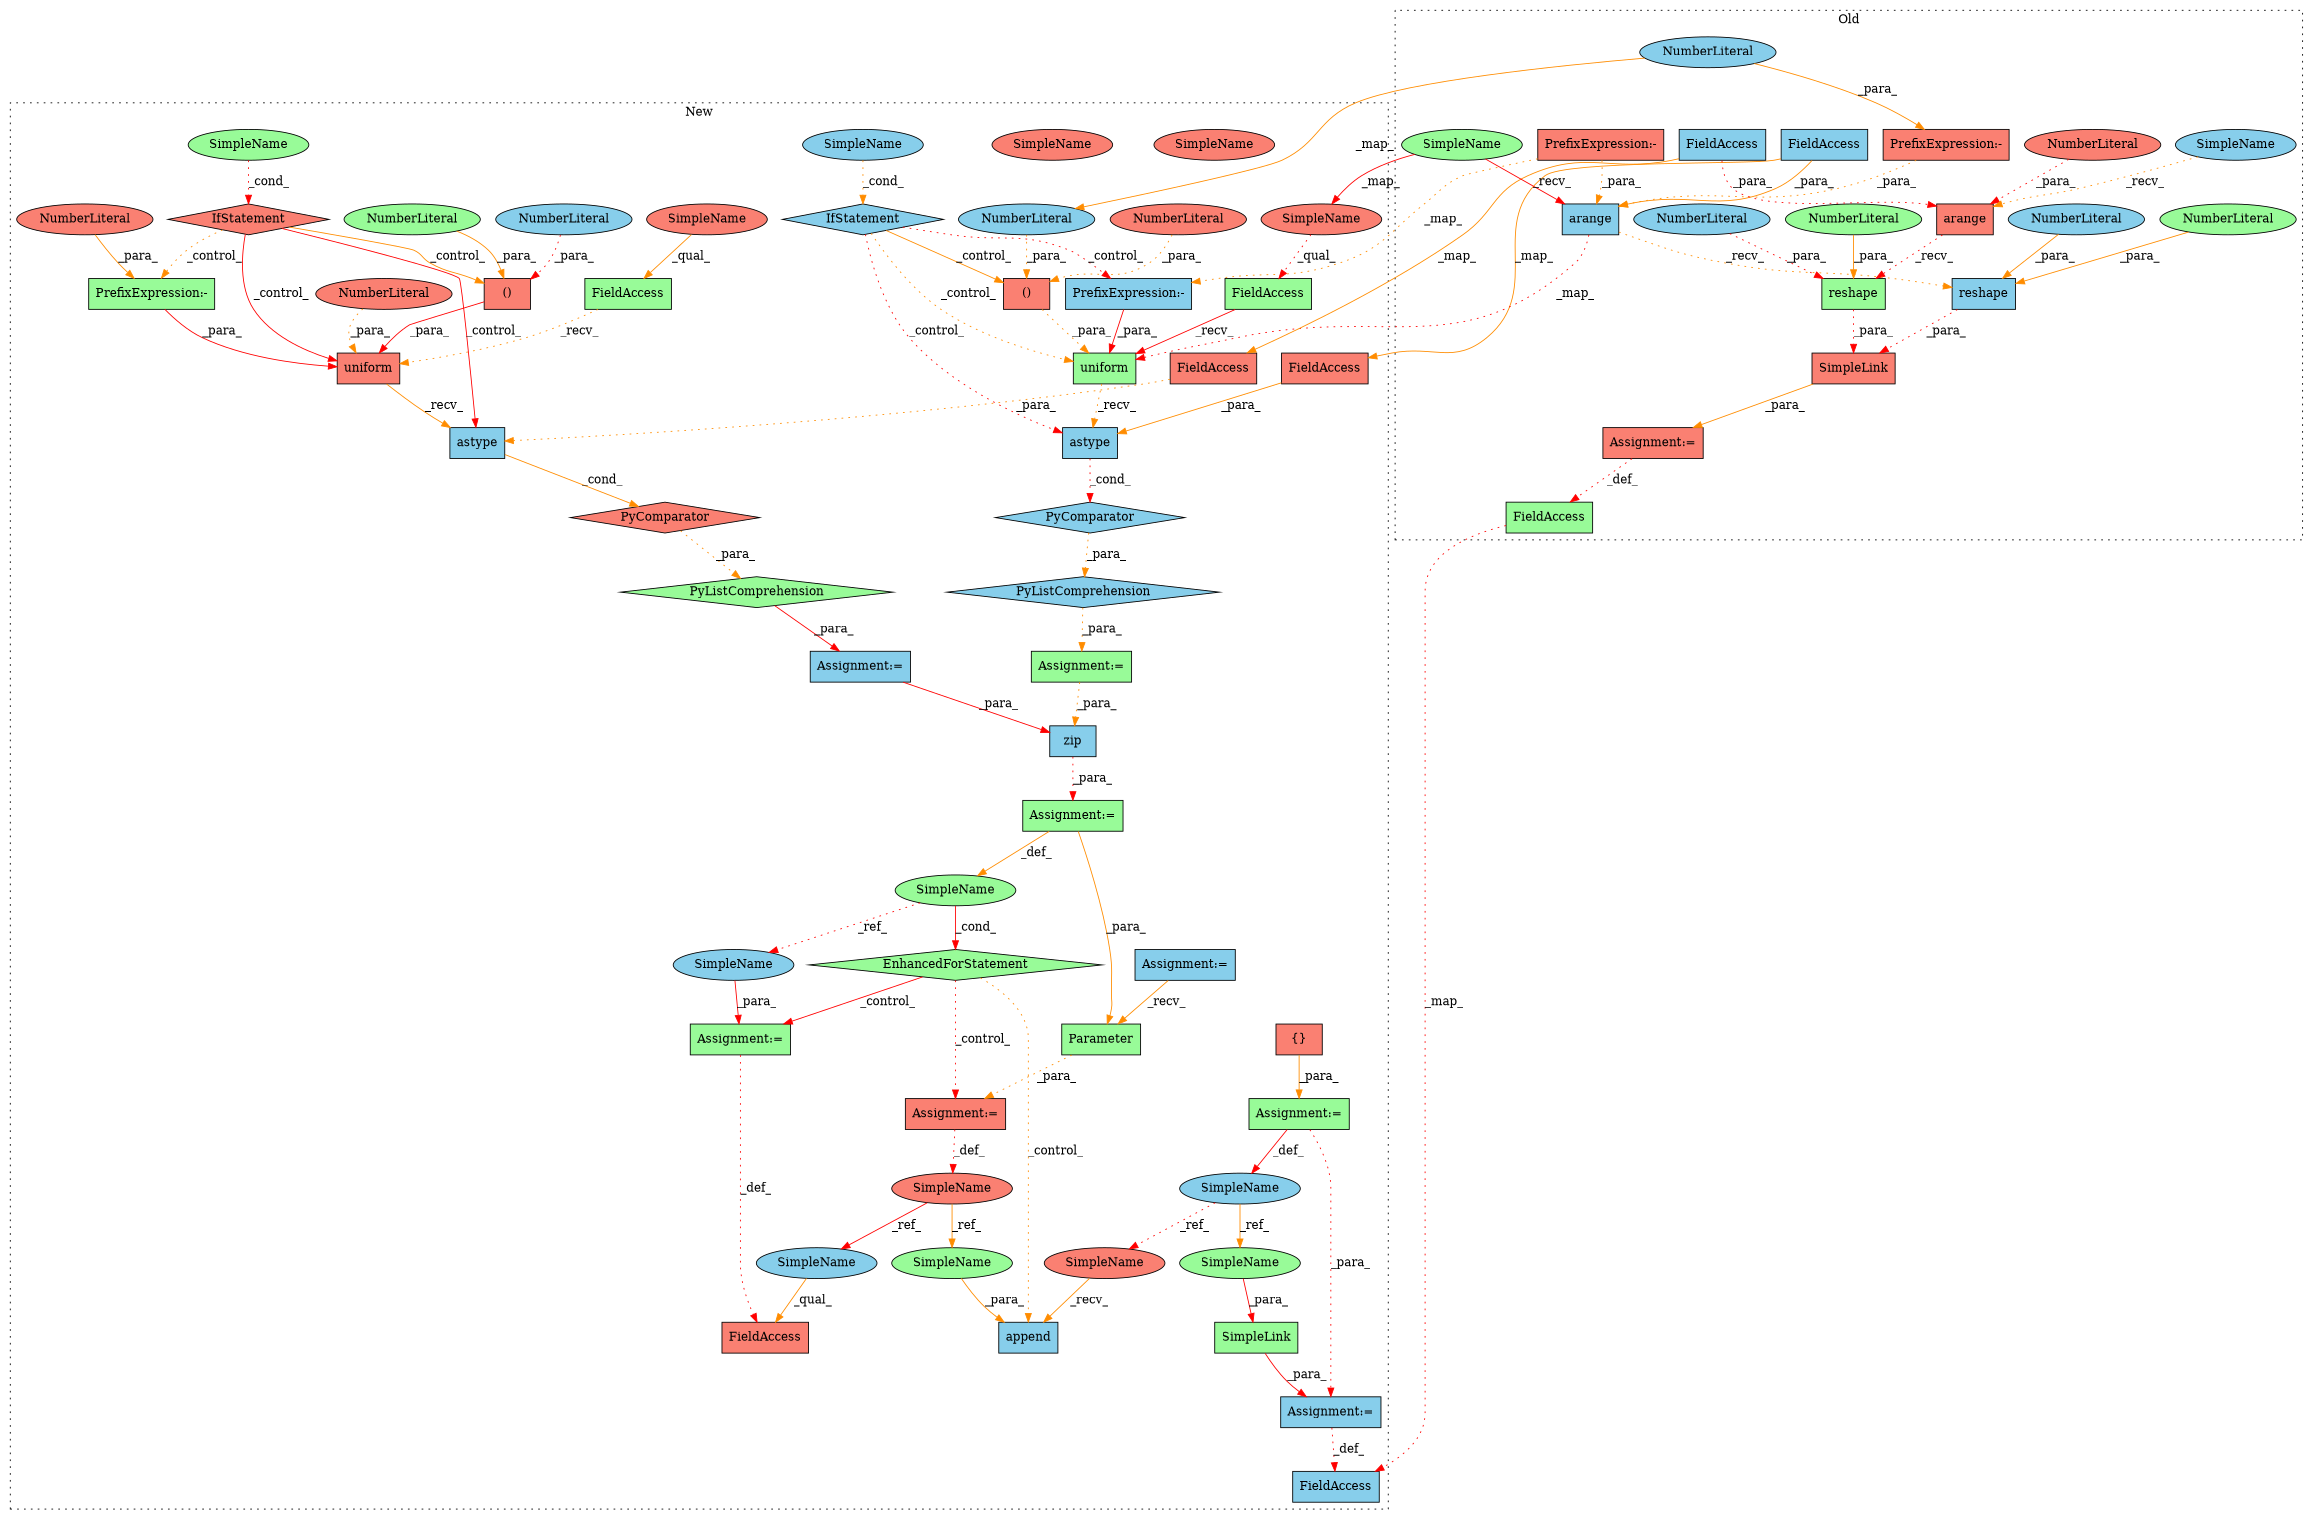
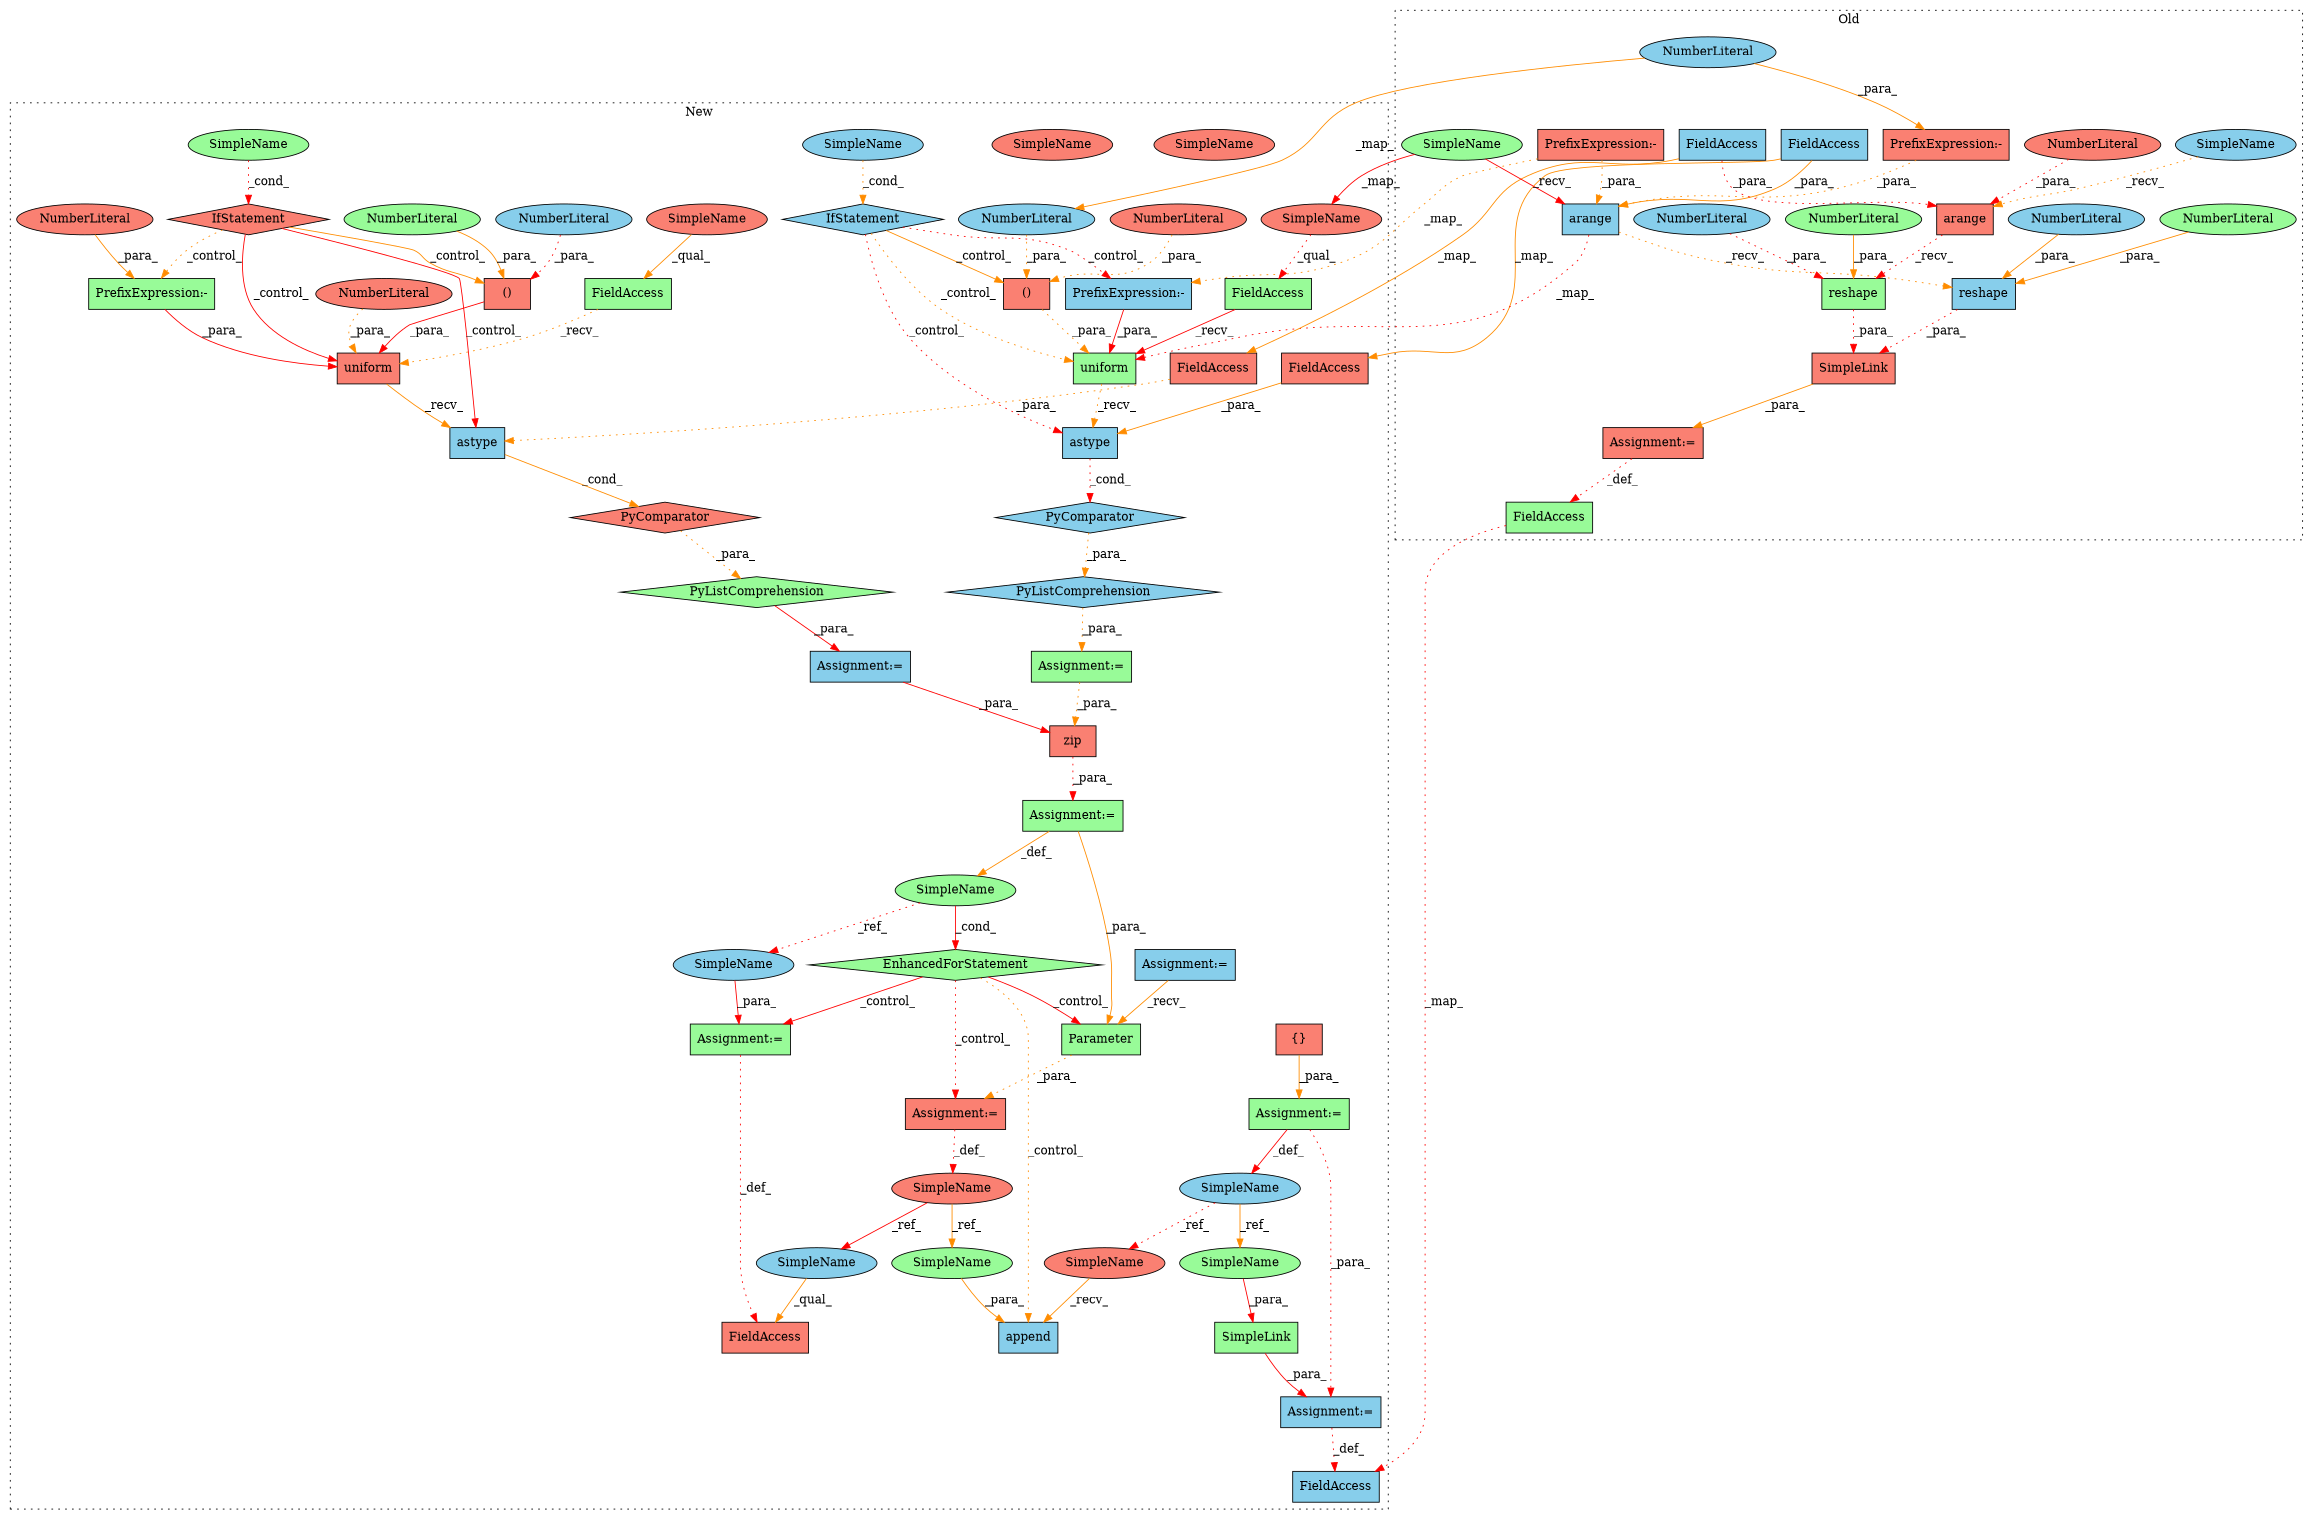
node "zip": fillcolor skyblue -> salmon
edge "EnhancedForStatement" -> "Parameter": added, label "_control_"
